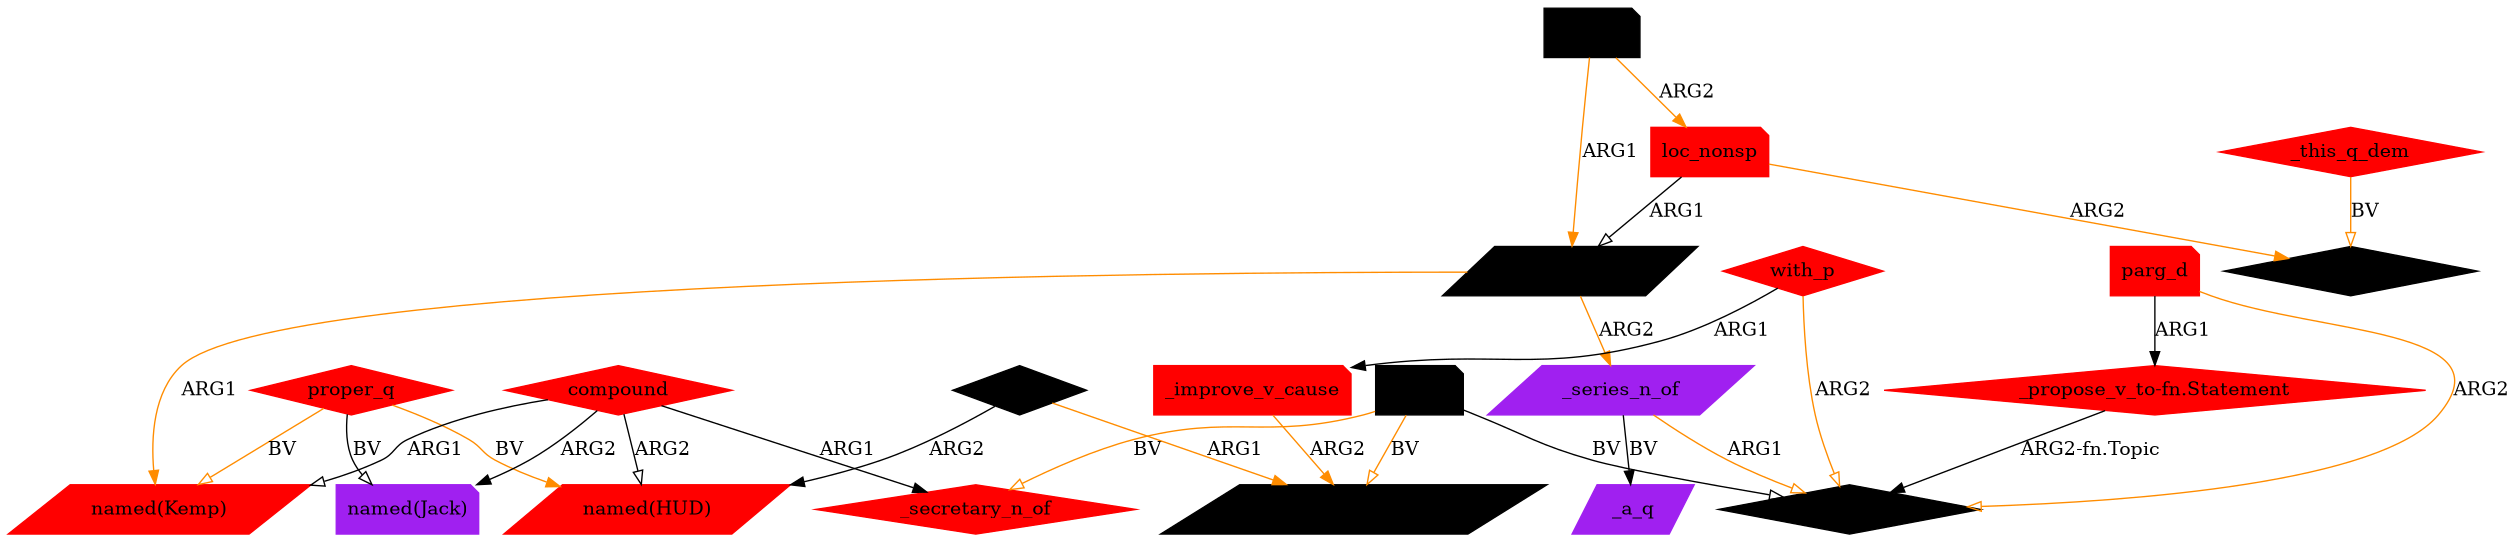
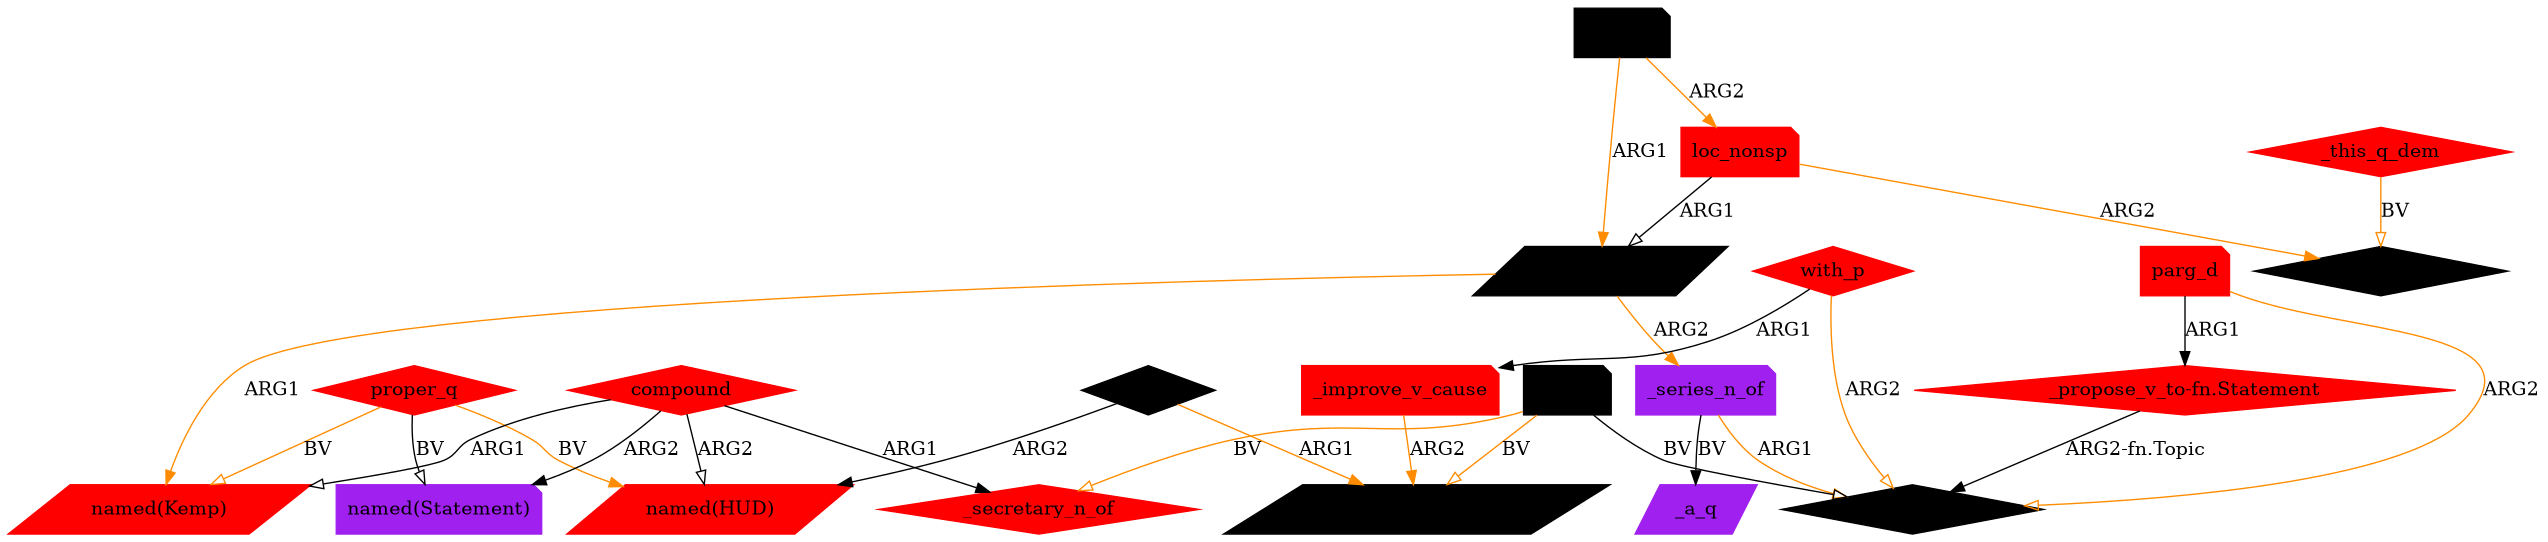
node "_series_n_of": shape parallelogram -> note
node "named(Jack)": label "named(Jack)" -> "named(Statement)"
